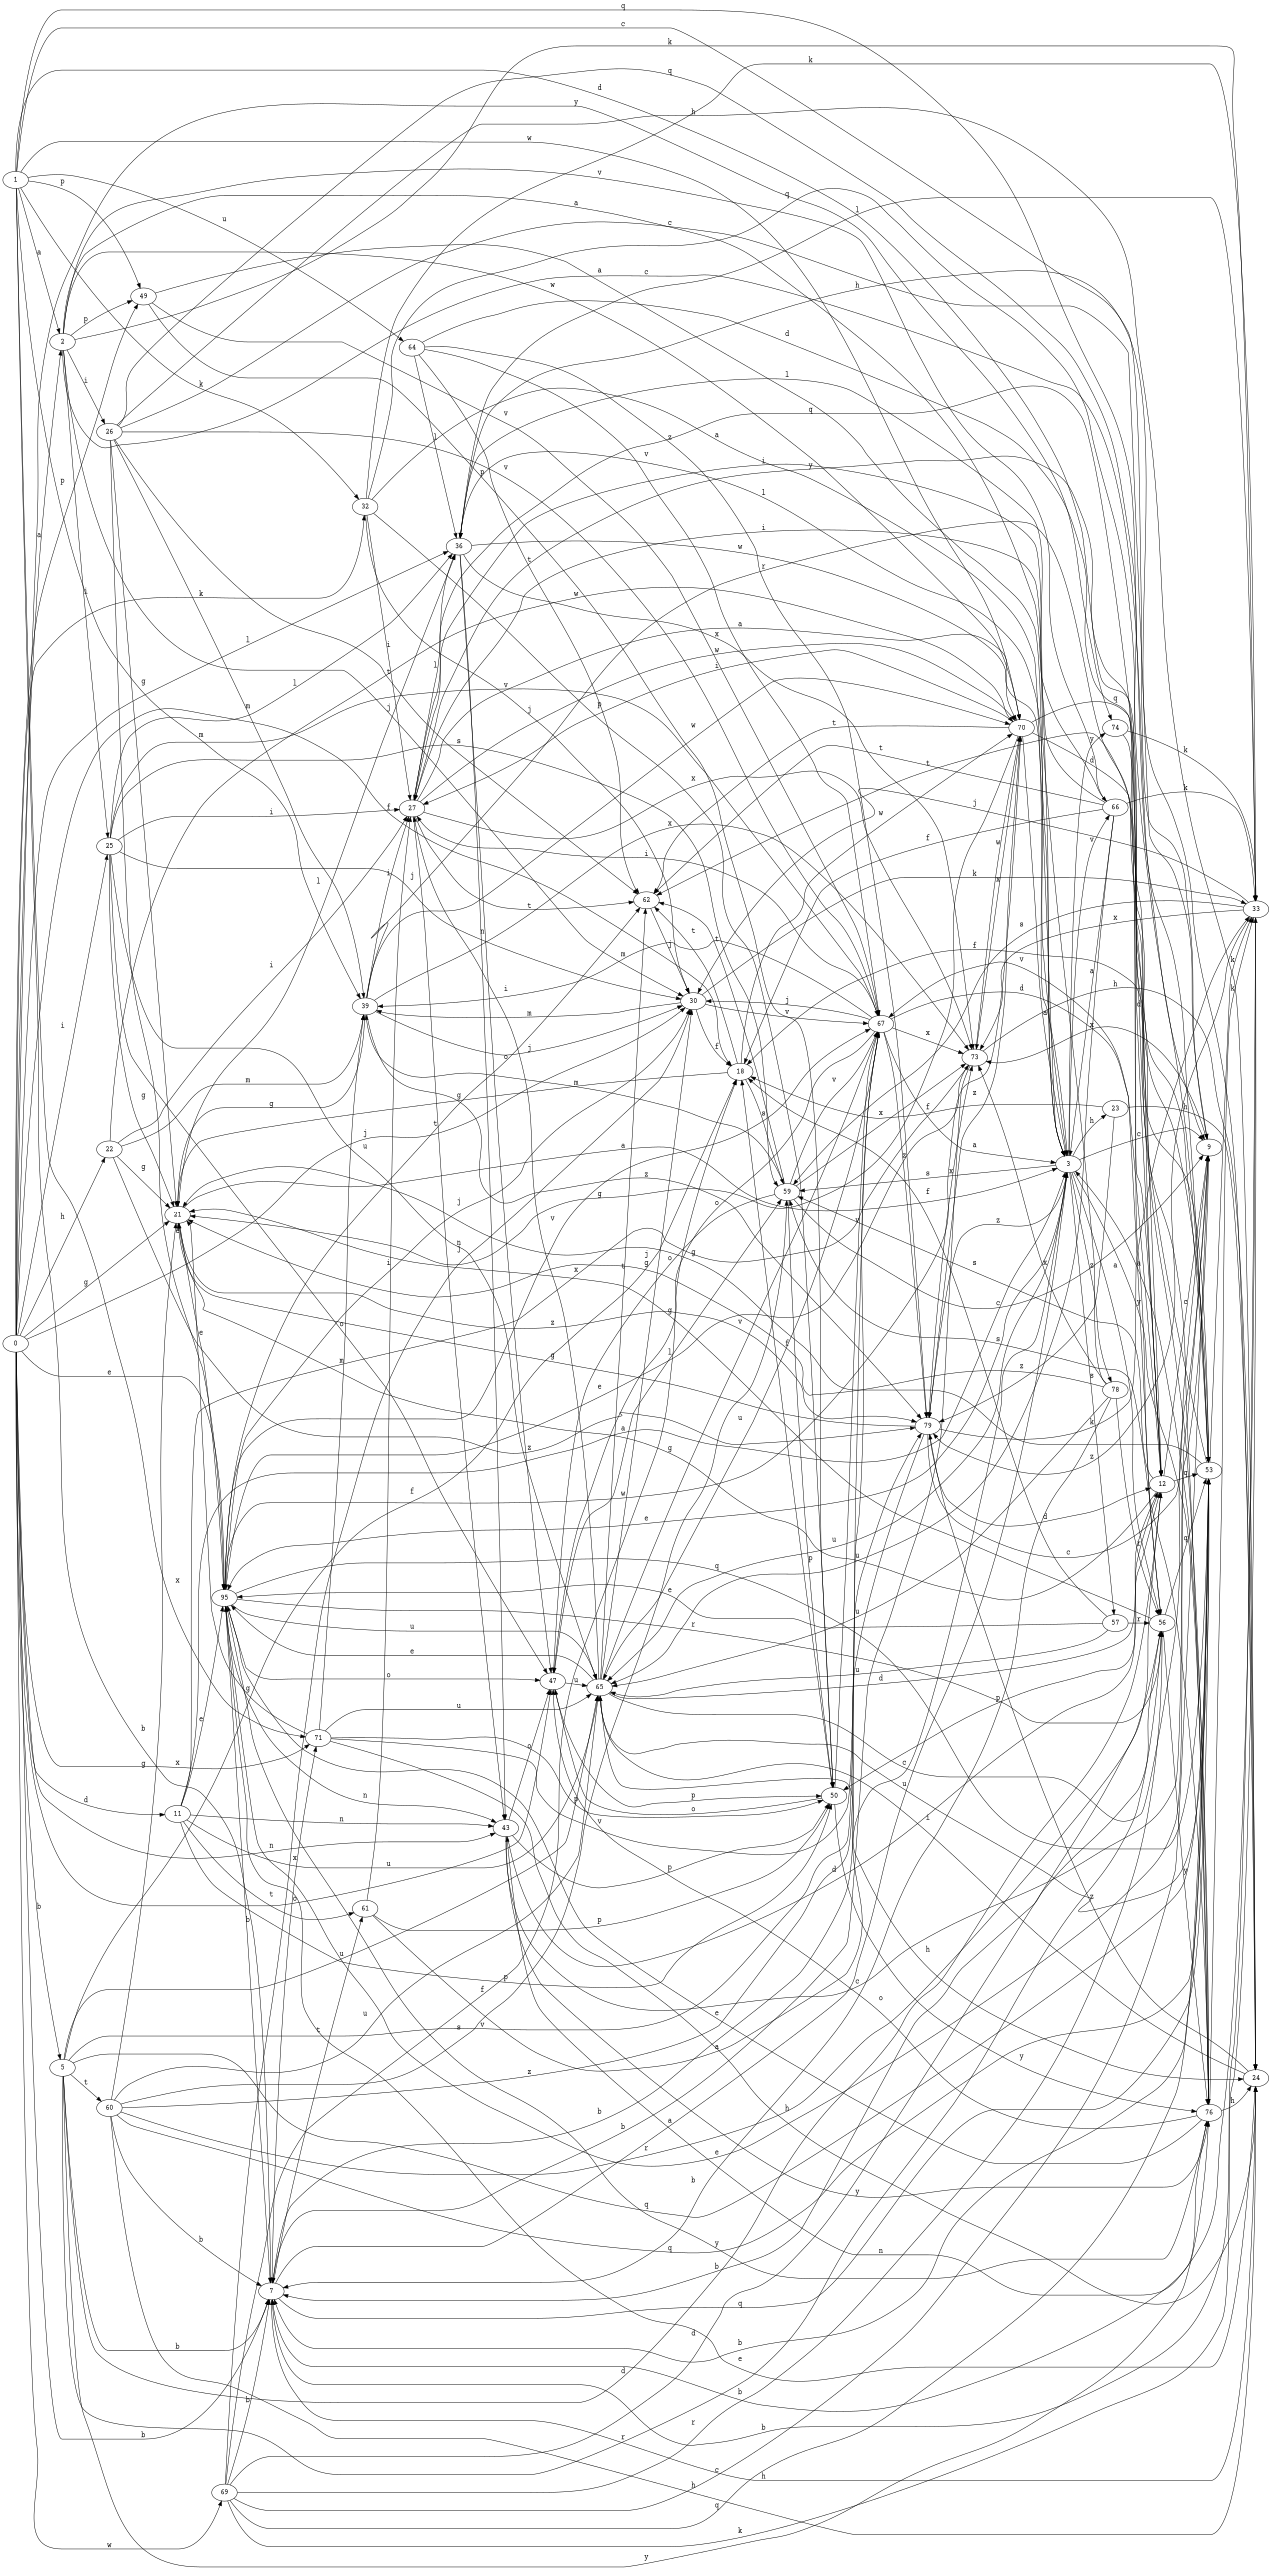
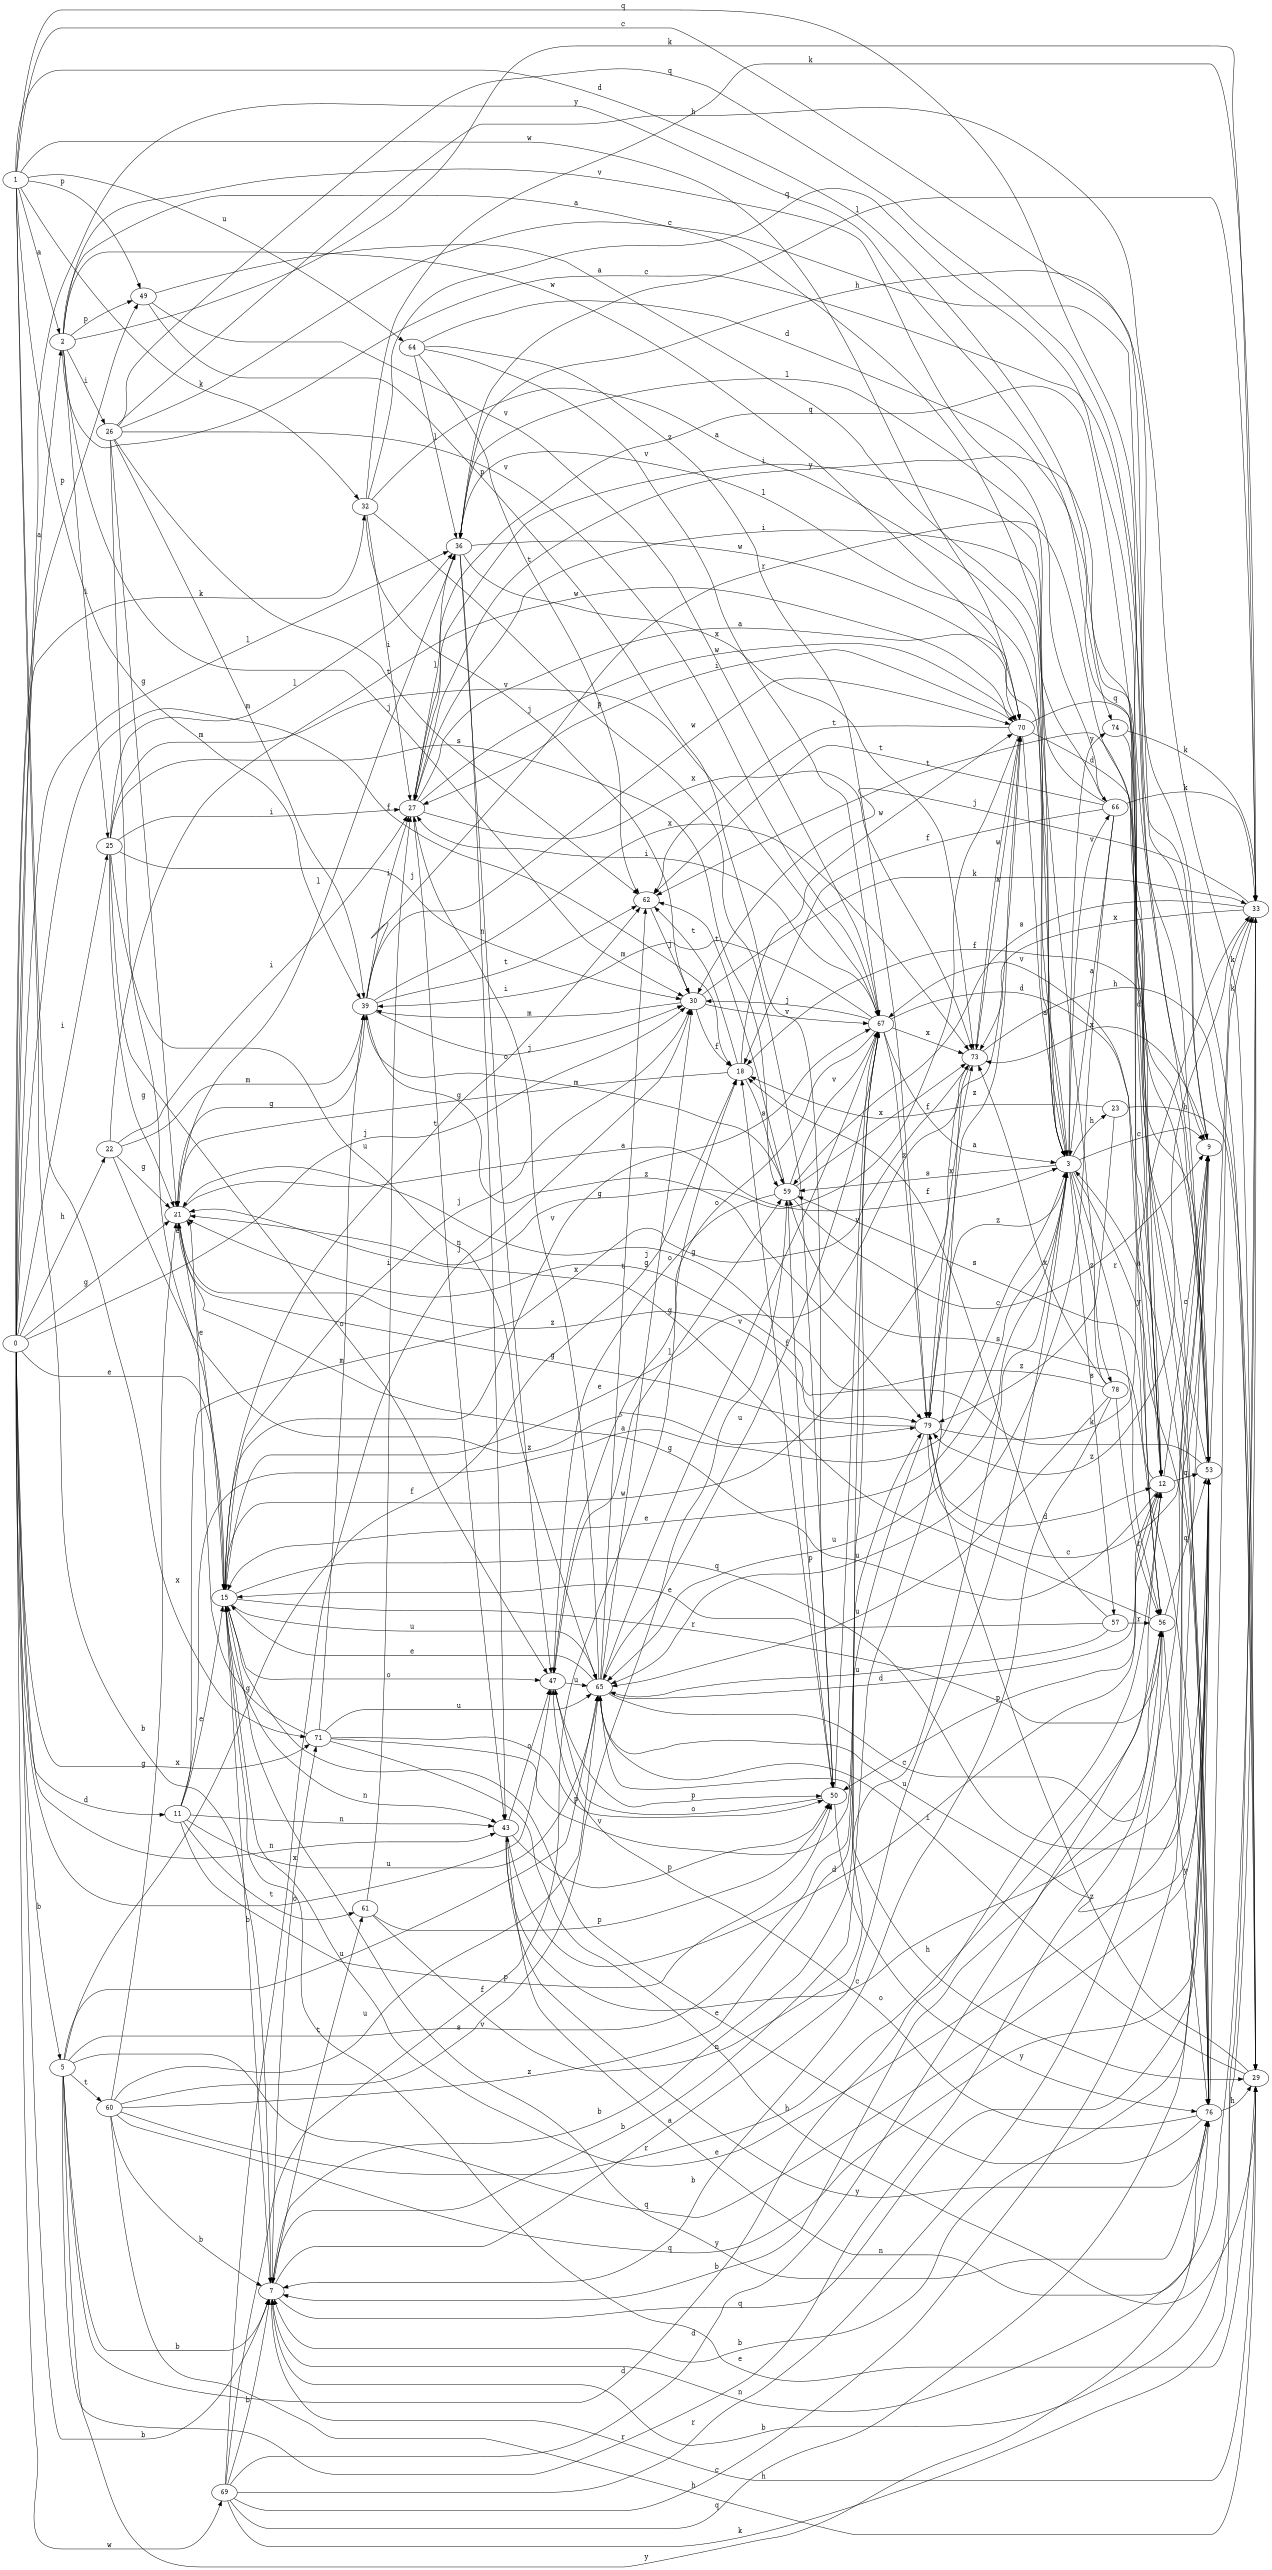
edge "27" -> "62": now "39" -> "62"
edge "3" -> "56": label "a" -> "r"
node "95": label "95" -> "15"
edge "61" -> "3": label "a" -> "n"
node "24": label "24" -> "29"
edge "76" -> "7": label "b" -> "n"
